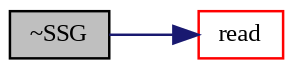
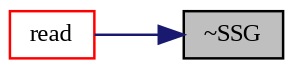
edge "~SSG" -> "read": reversed
